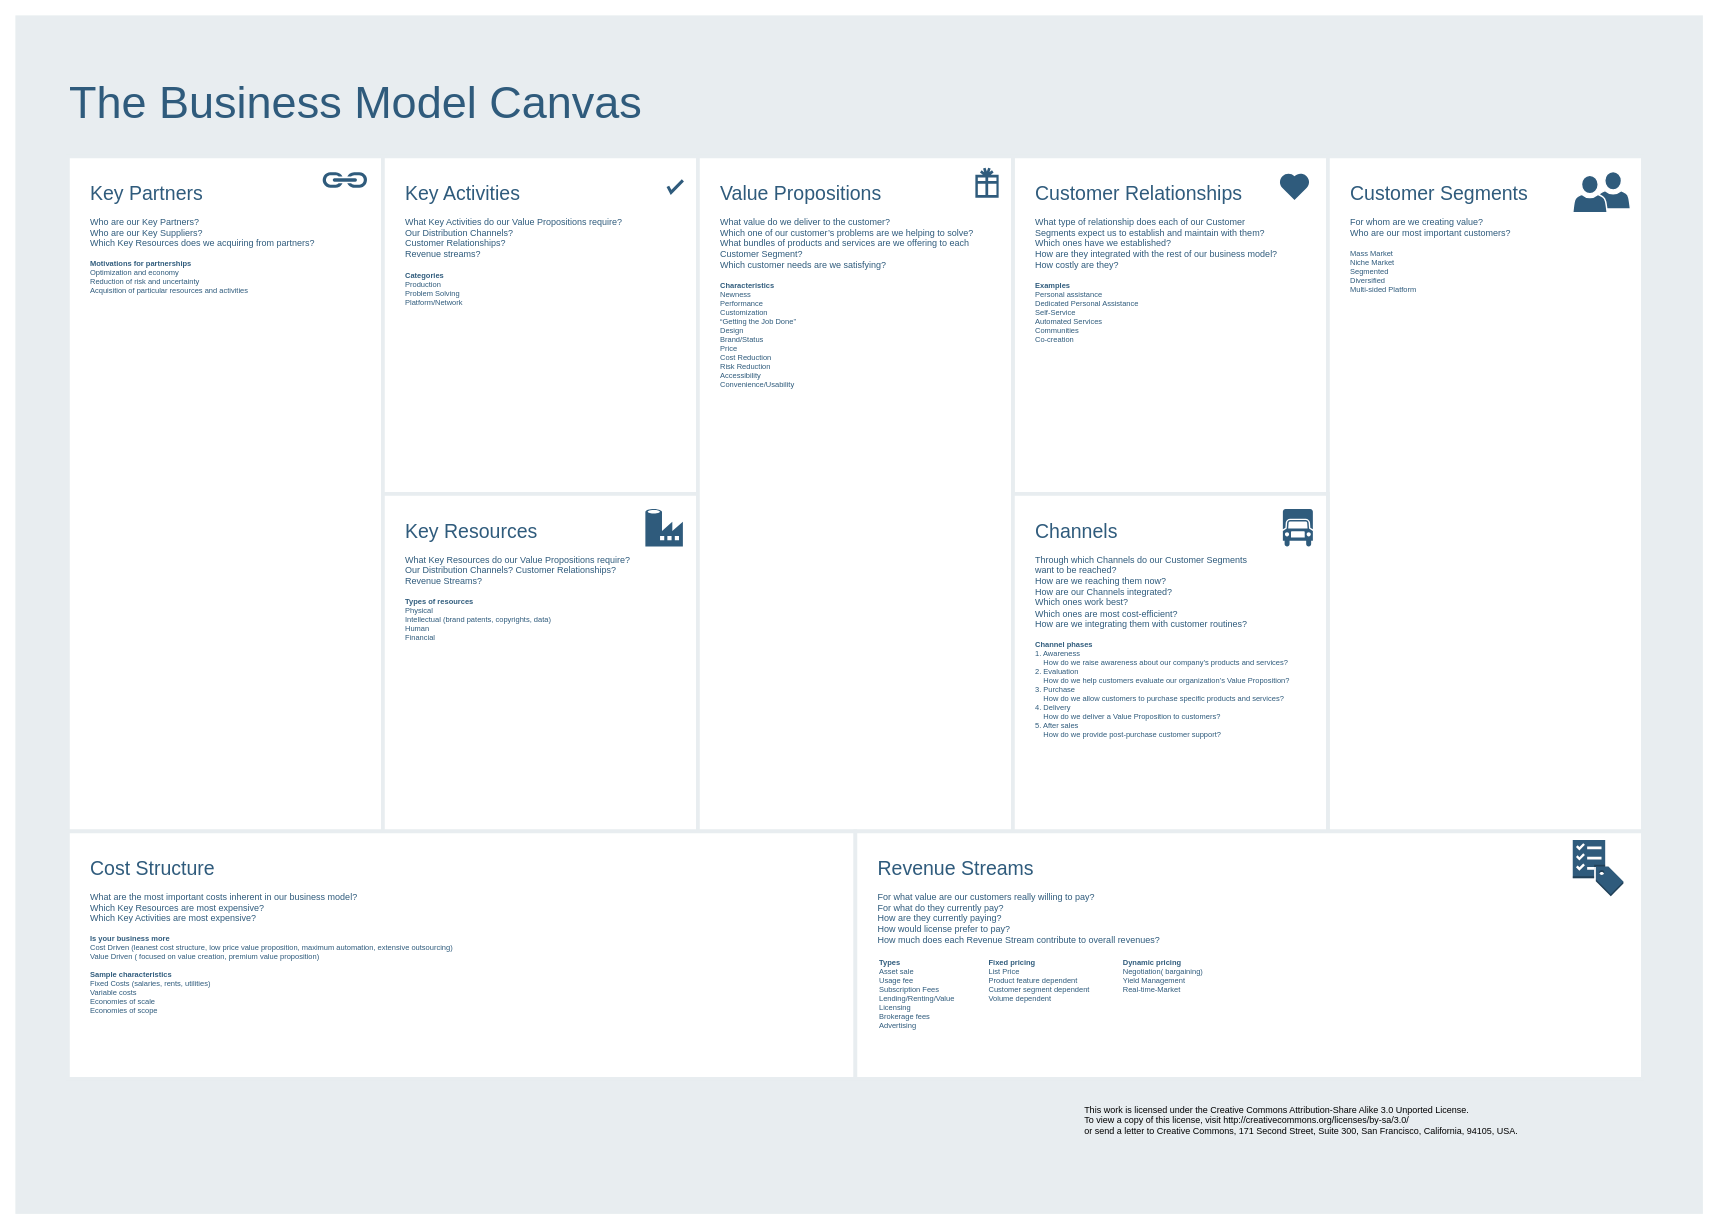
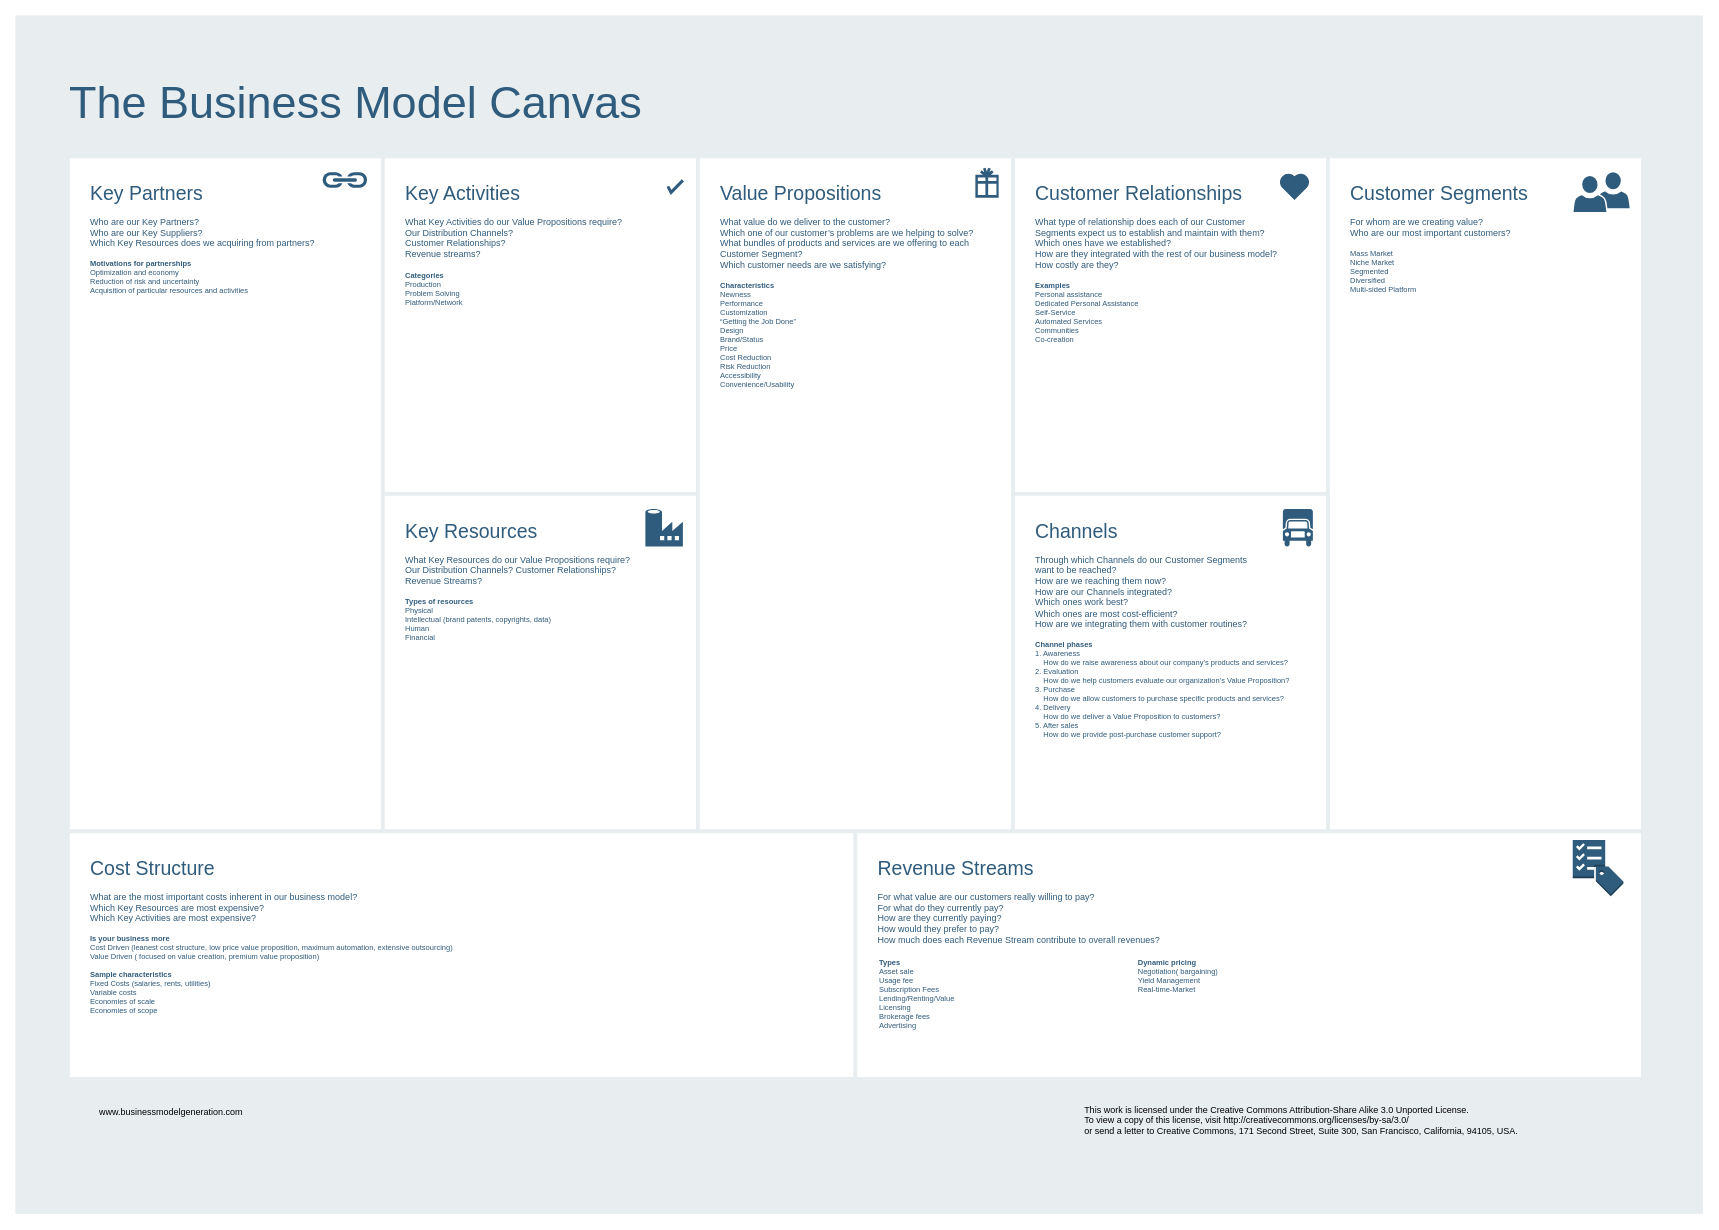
node "Revenue Streams For what value are our customers really willing to pay? For what do they currently pay? How are they currently paying? How would license prefer to pay? How much does each Revenue Stream contribute to overall revenues?": label "Revenue Streams For what value are our customers really willing to pay? For what do they currently pay? How are they currently paying? How would license prefer to pay? How much does each Revenue Stream contribute to overall revenues?" -> "Revenue Streams For what value are our customers really willing to pay? For what do they currently pay? How are they currently paying? How would they prefer to pay? How much does each Revenue Stream contribute to overall revenues?"
node "Dynamic pricing Negotiation( bargaining) Yield Management Real-time-Market": moved (1166, 975) -> (1181, 975)
node "Fixed pricing List Price Product feature dependent Customer segment dependent Volume dependent": removed
node "www.businessmodelgeneration.com": added
